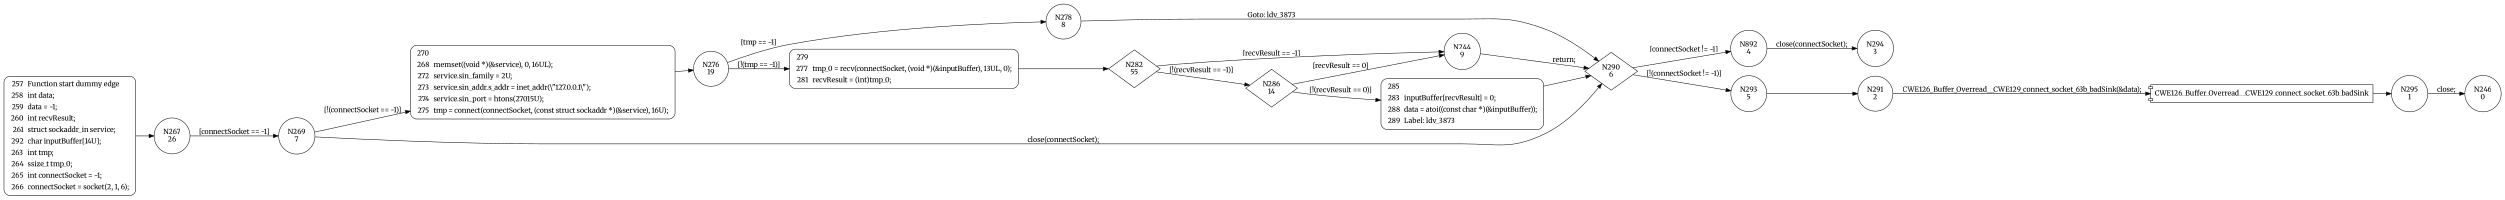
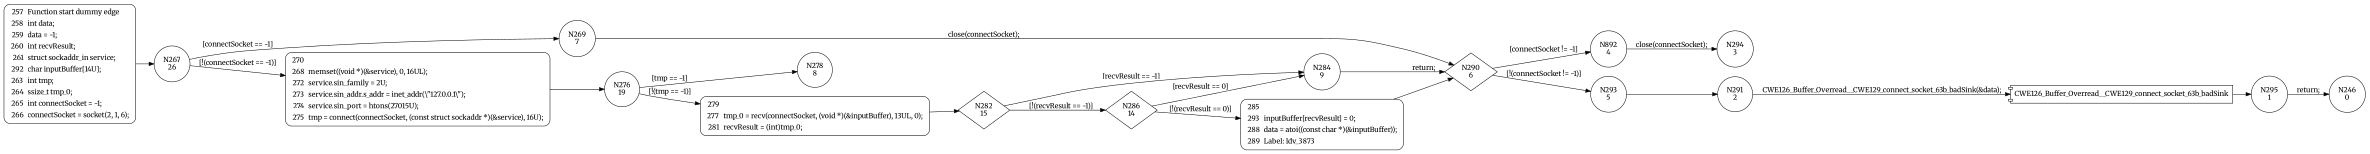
edge "N278 8" -> "N290 6": removed, label "Goto: ldv_3873"
node "N244 9": label "N244 9" -> "N284 9"
node "N282 55": label "N282 55" -> "N282 15"
edge "N295 1" -> "N246 0": label "close;" -> "return;"
node "285": text "283" -> "293"
edge "N269 7" -> "270": now "N267 26" -> "270"
